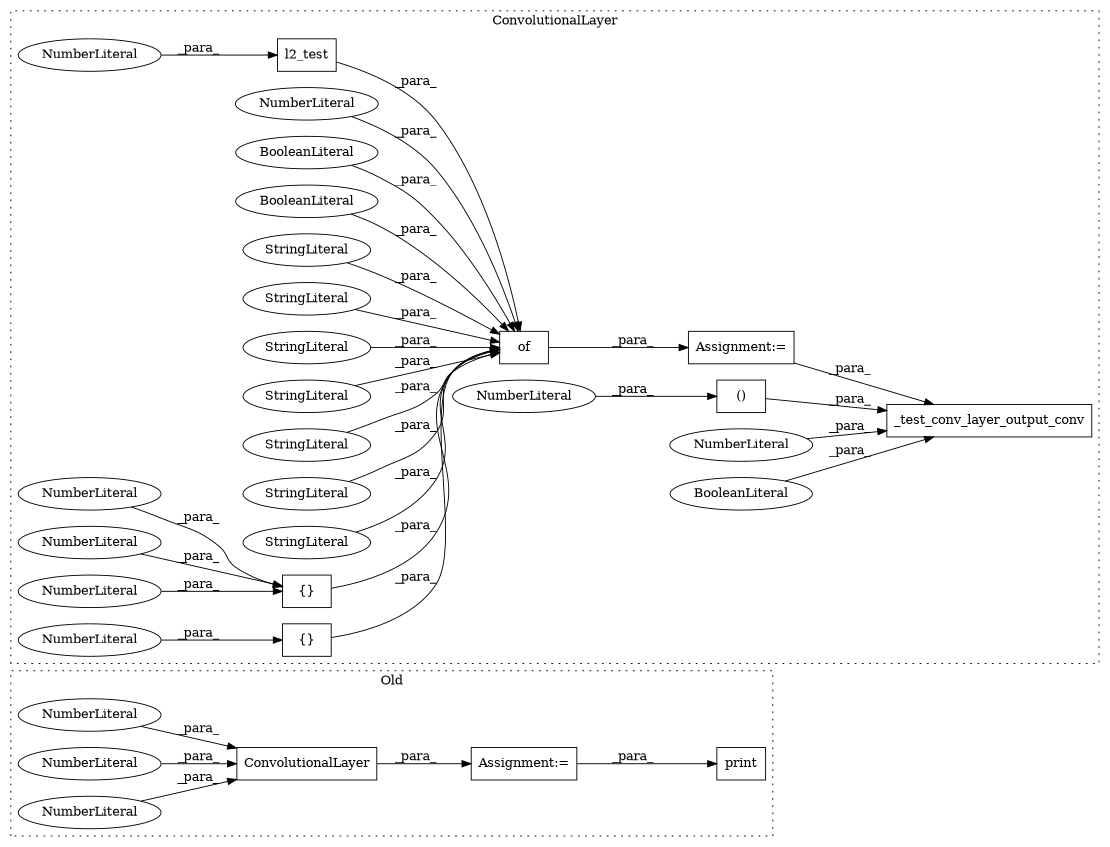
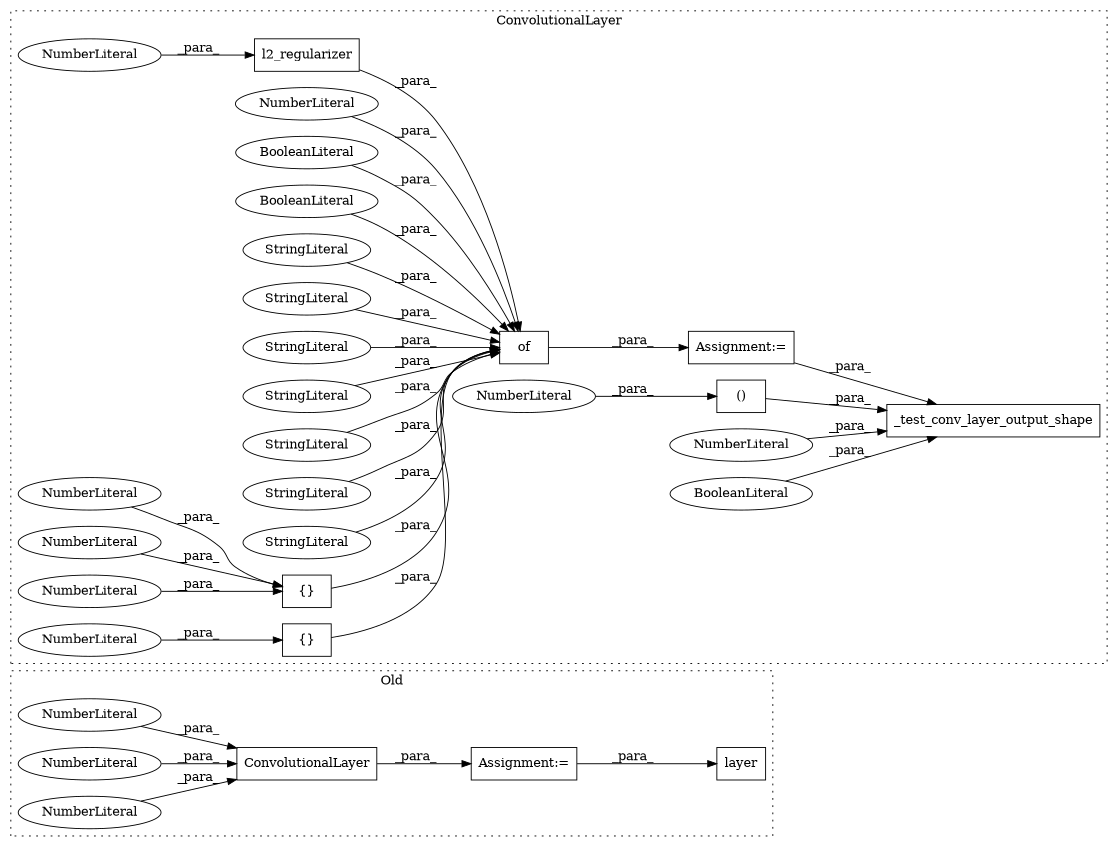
node "l2_test": label "l2_test" -> "l2_regularizer"
node "_test_conv_layer_output_conv": label "_test_conv_layer_output_conv" -> "_test_conv_layer_output_shape"
node "print": label "print" -> "layer"
